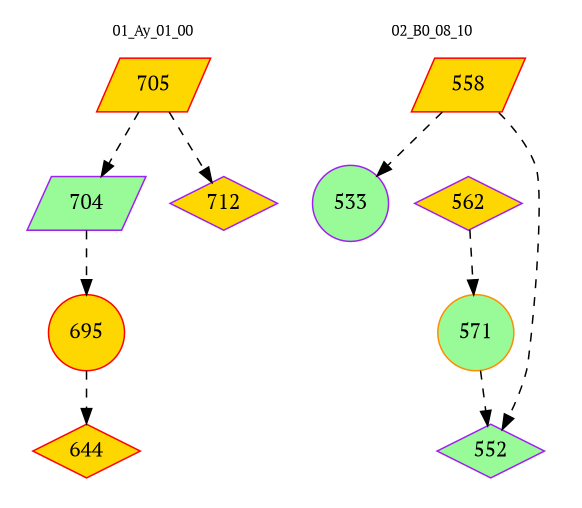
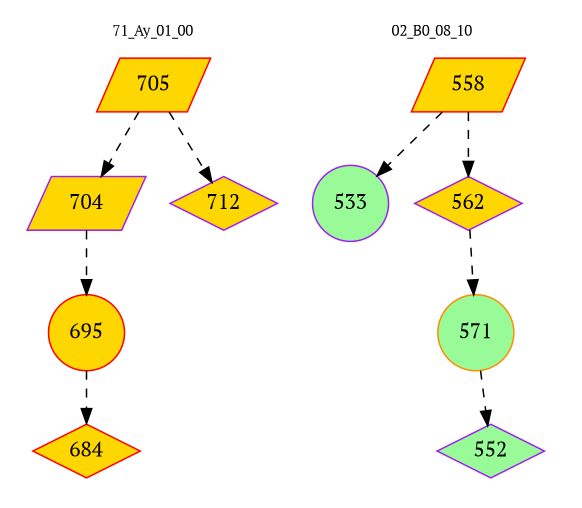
cluster "01_Ay_01_00": label "01_Ay_01_00" -> "71_Ay_01_00"
node "704": fillcolor palegreen -> gold
edge "558" -> "552": now "558" -> "562"
node "644": label "644" -> "684"
